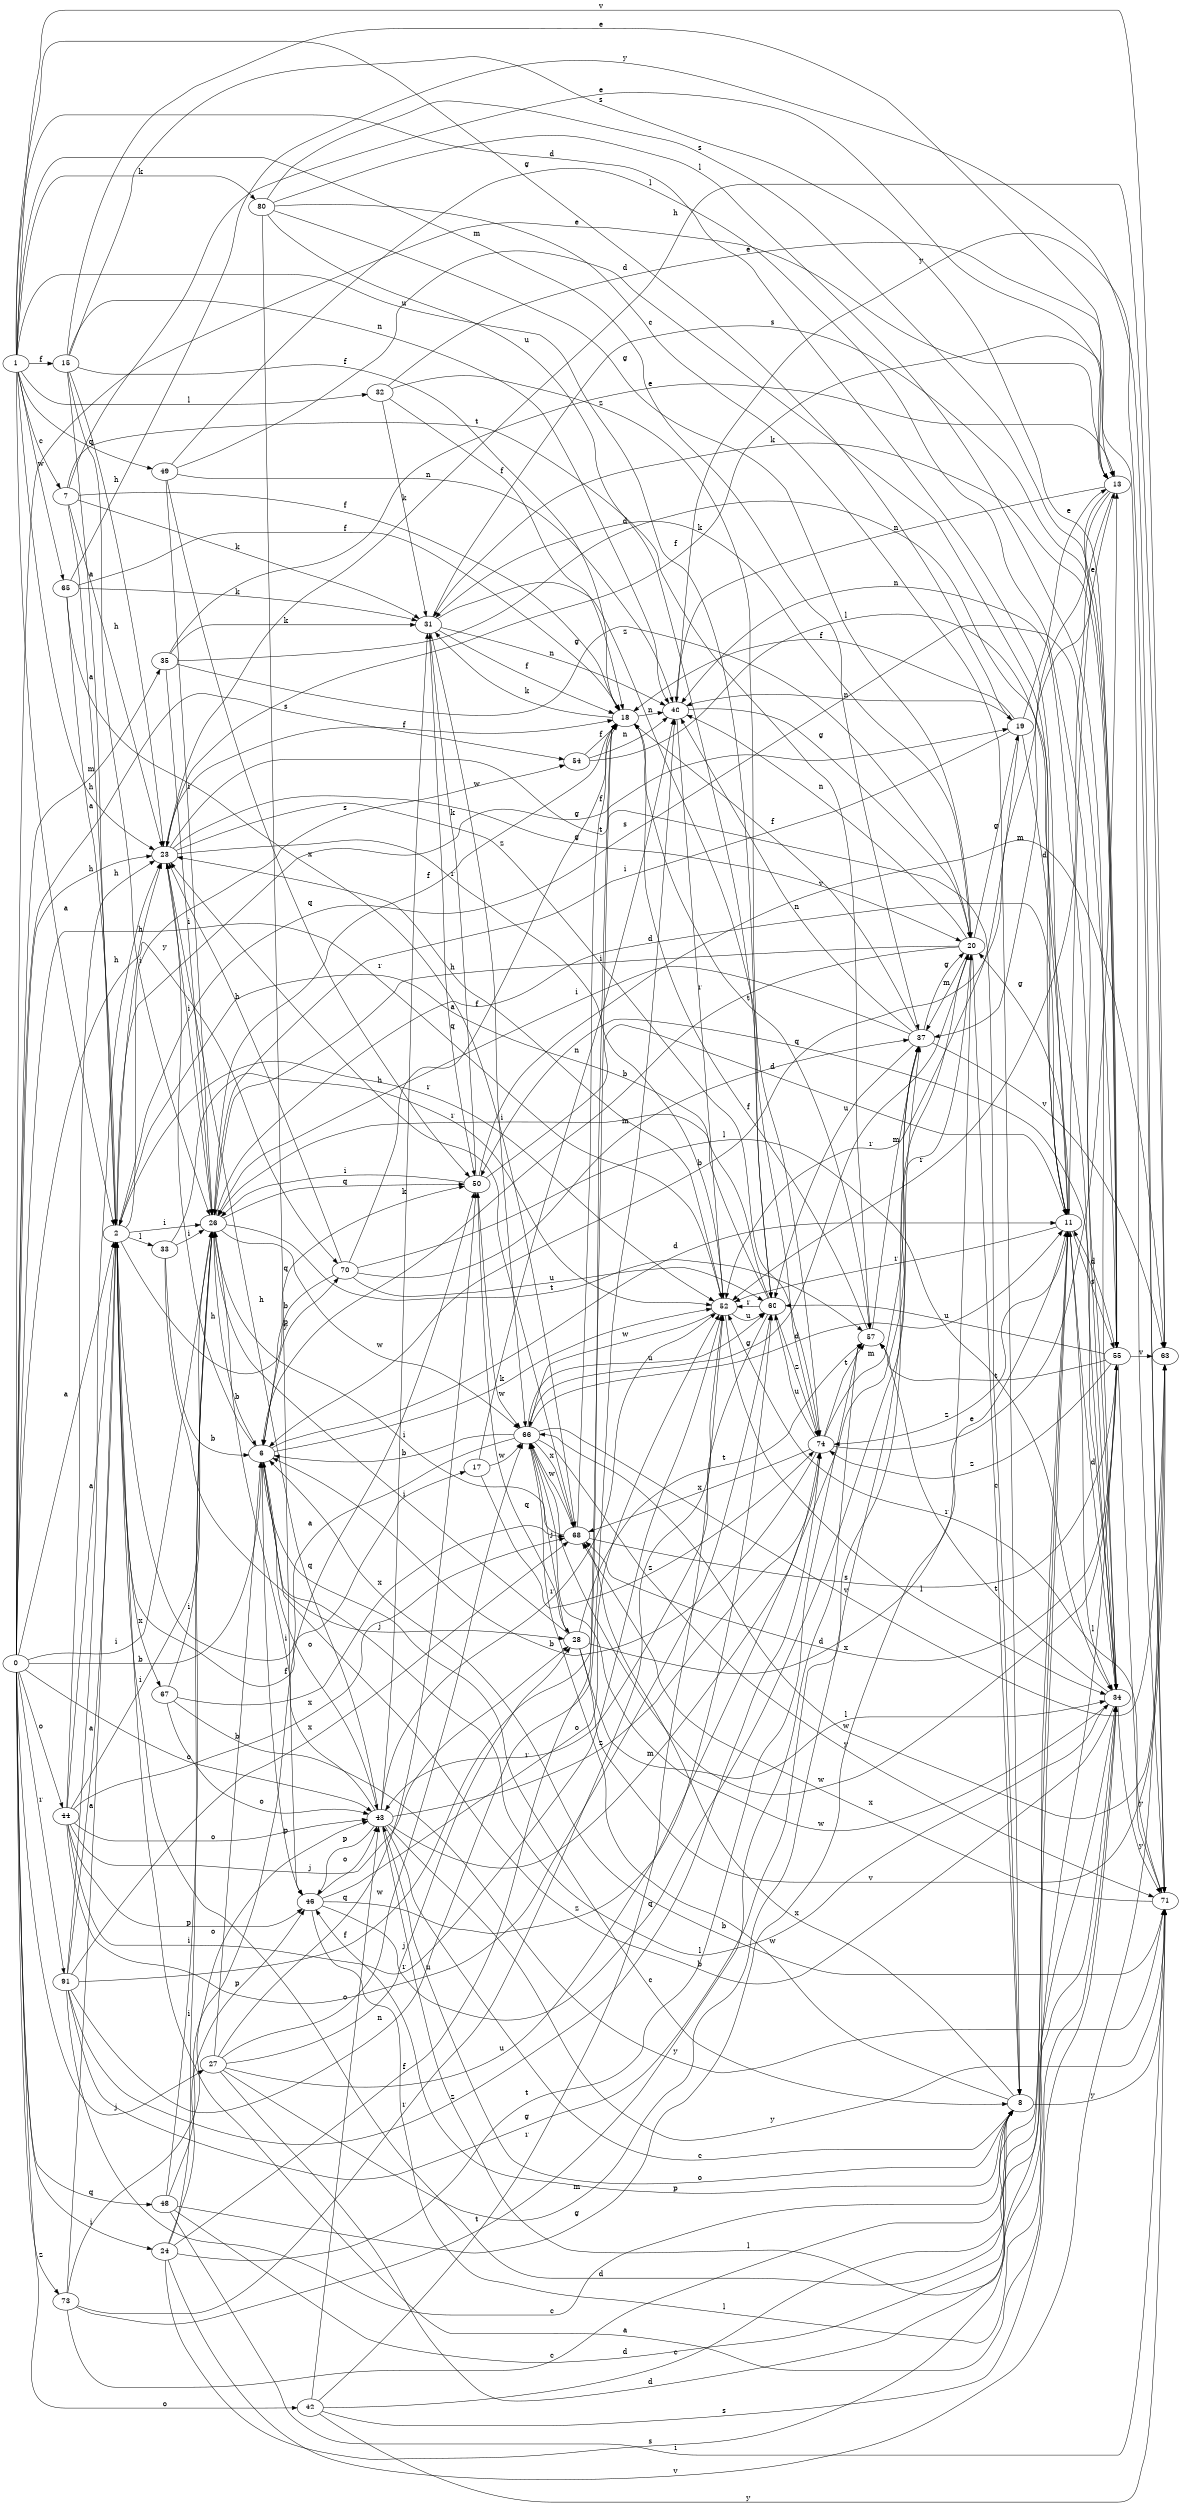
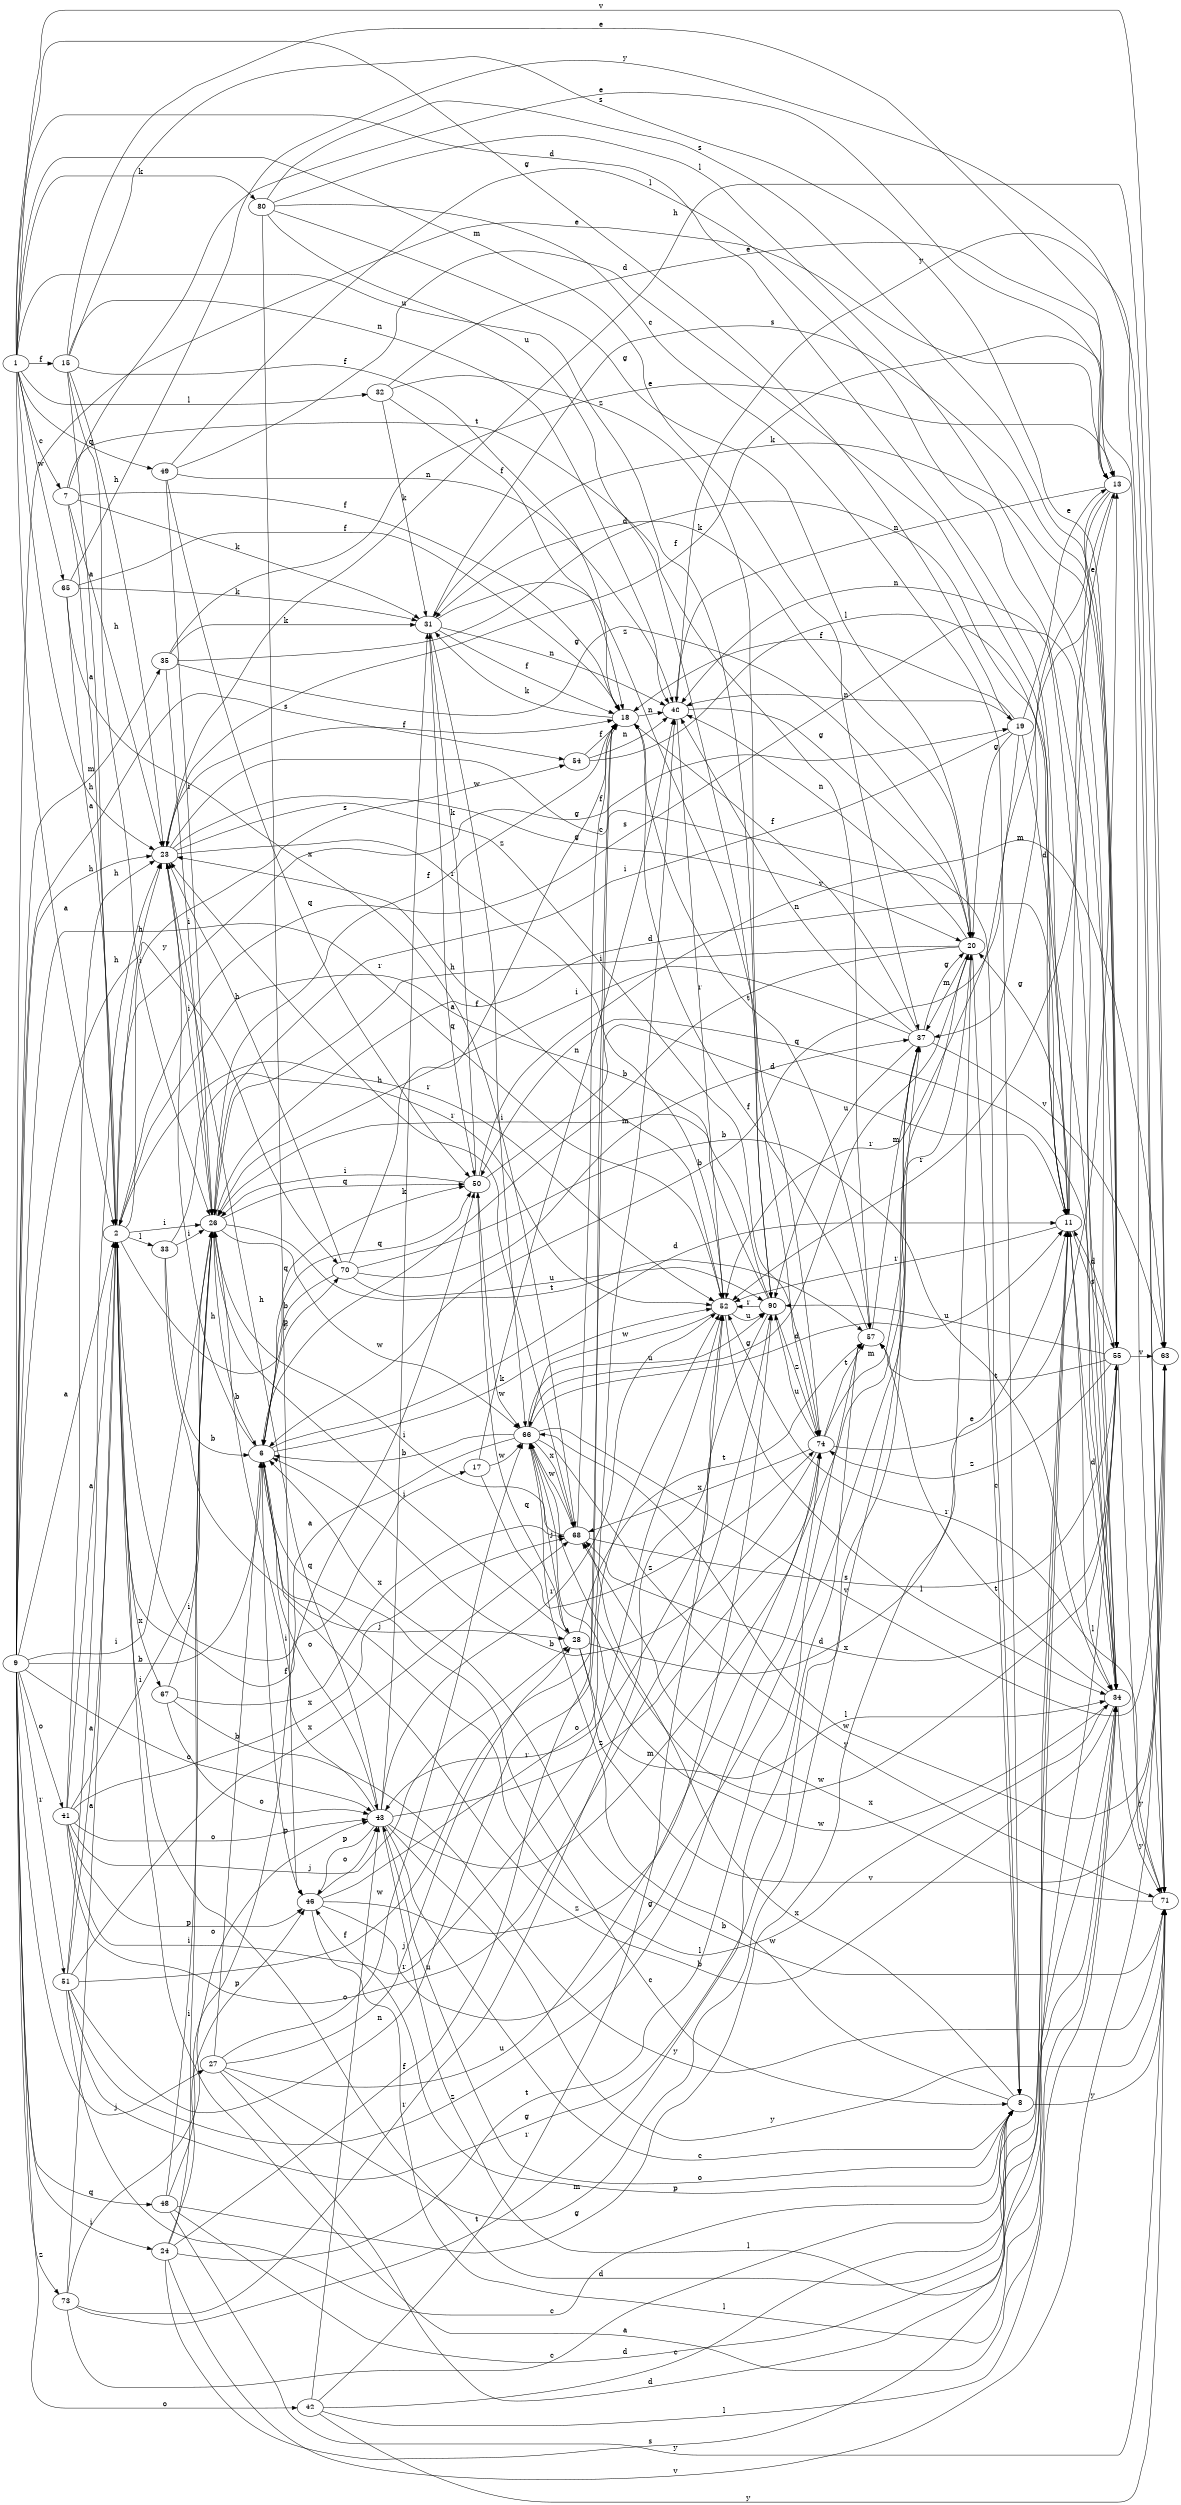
edge "23" -> "8": label "t" -> "c"
edge "20" -> "19": reversed
edge "70" -> "34": label "l" -> "b"
node "60": label "60" -> "90"
edge "11" -> "74": removed, label "z"
edge "27" -> "50": now "6" -> "50"
node "0": label "0" -> "9"
node "44": label "44" -> "41"
edge "46" -> "20": label "q" -> "g"
node "91": label "91" -> "51"
edge "42" -> "34": label "s" -> "l"
edge "48" -> "71": label "i" -> "y"
